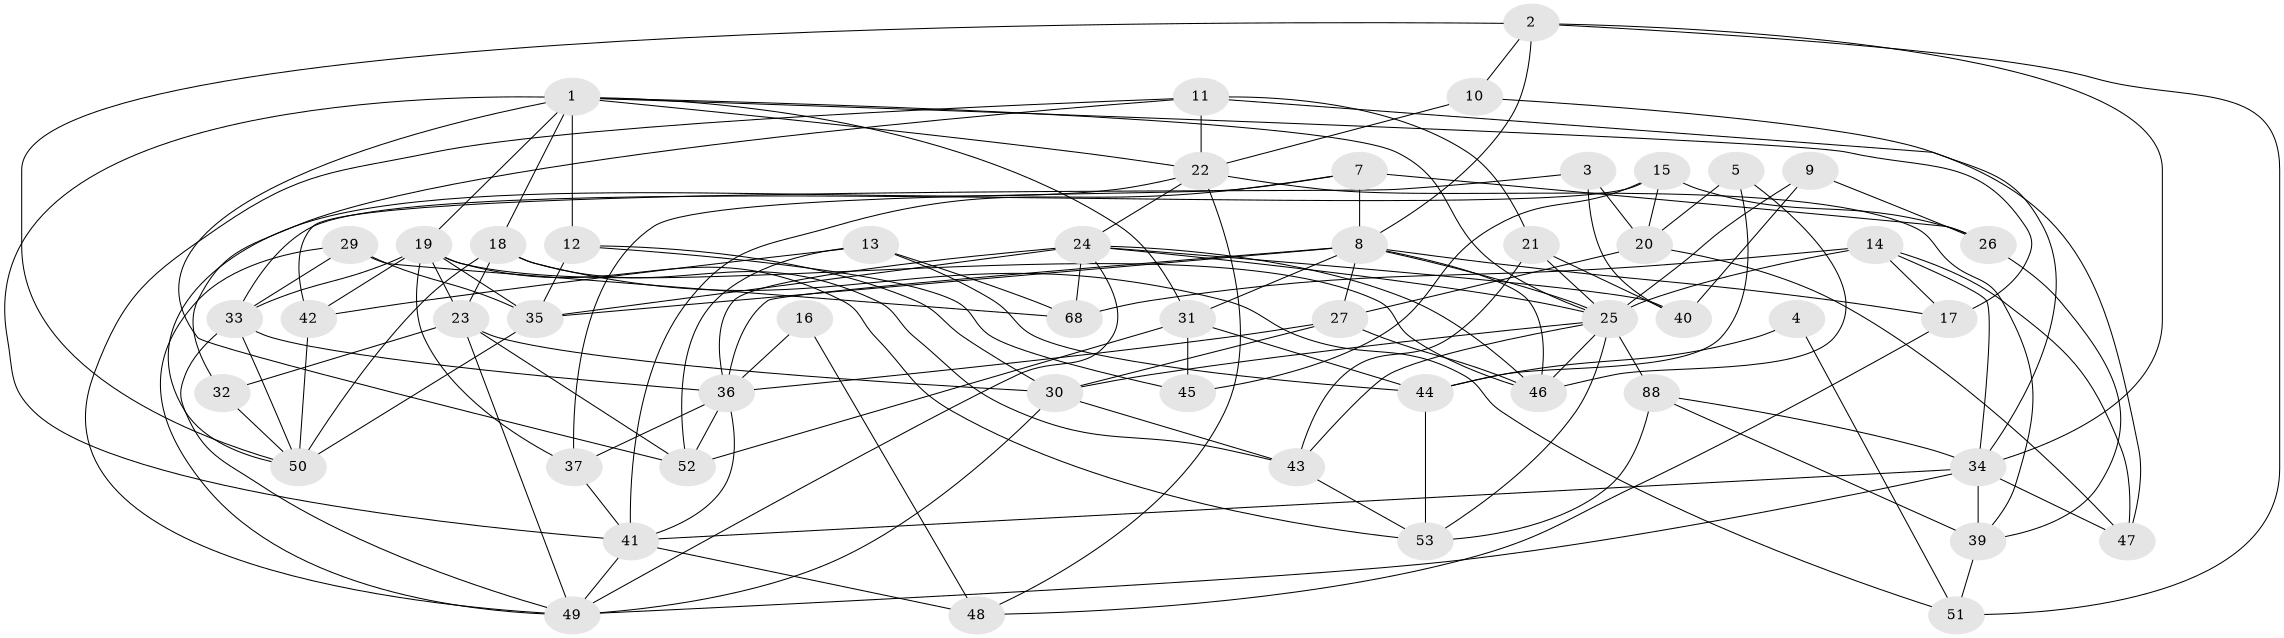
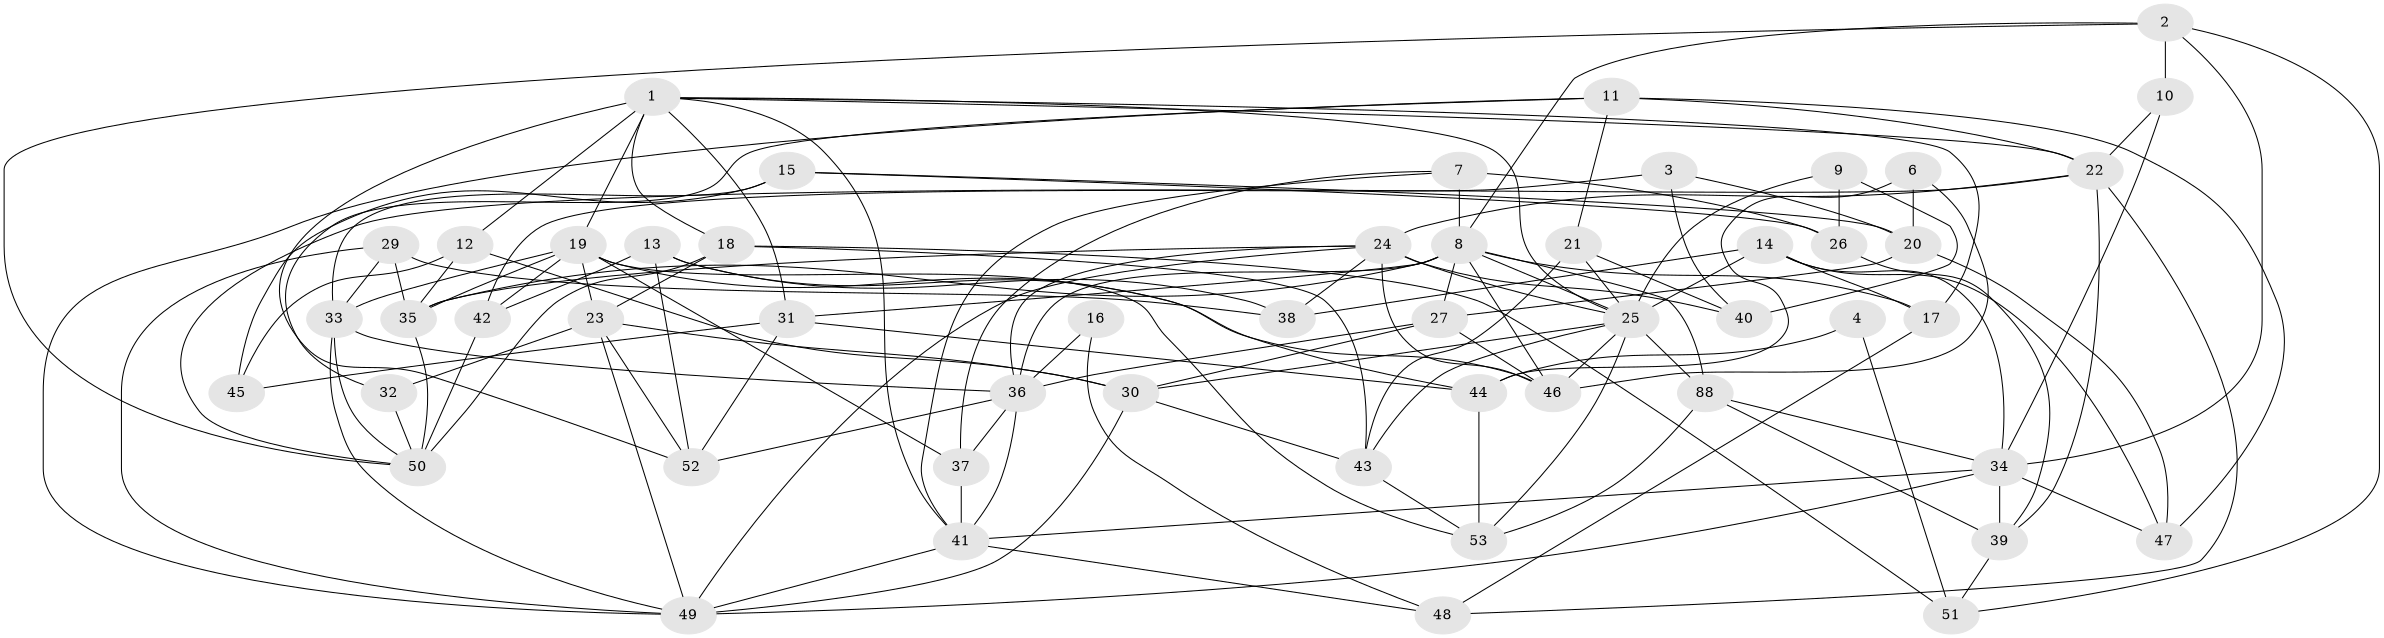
node "5": label "5" -> "6"
edge "8" -- "88": added
node "68": label "68" -> "38"
